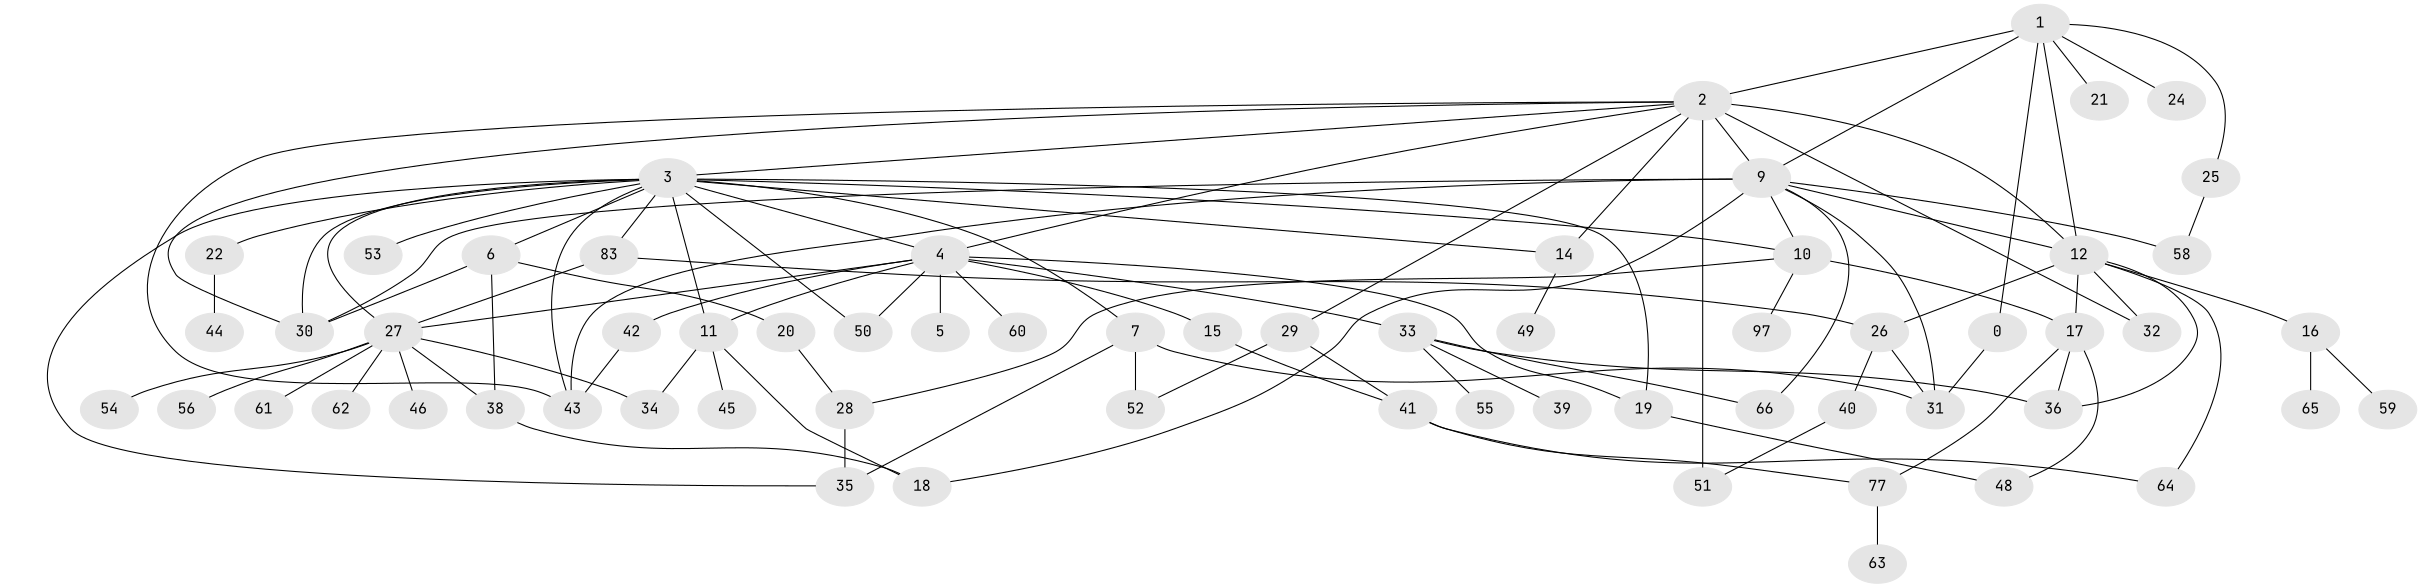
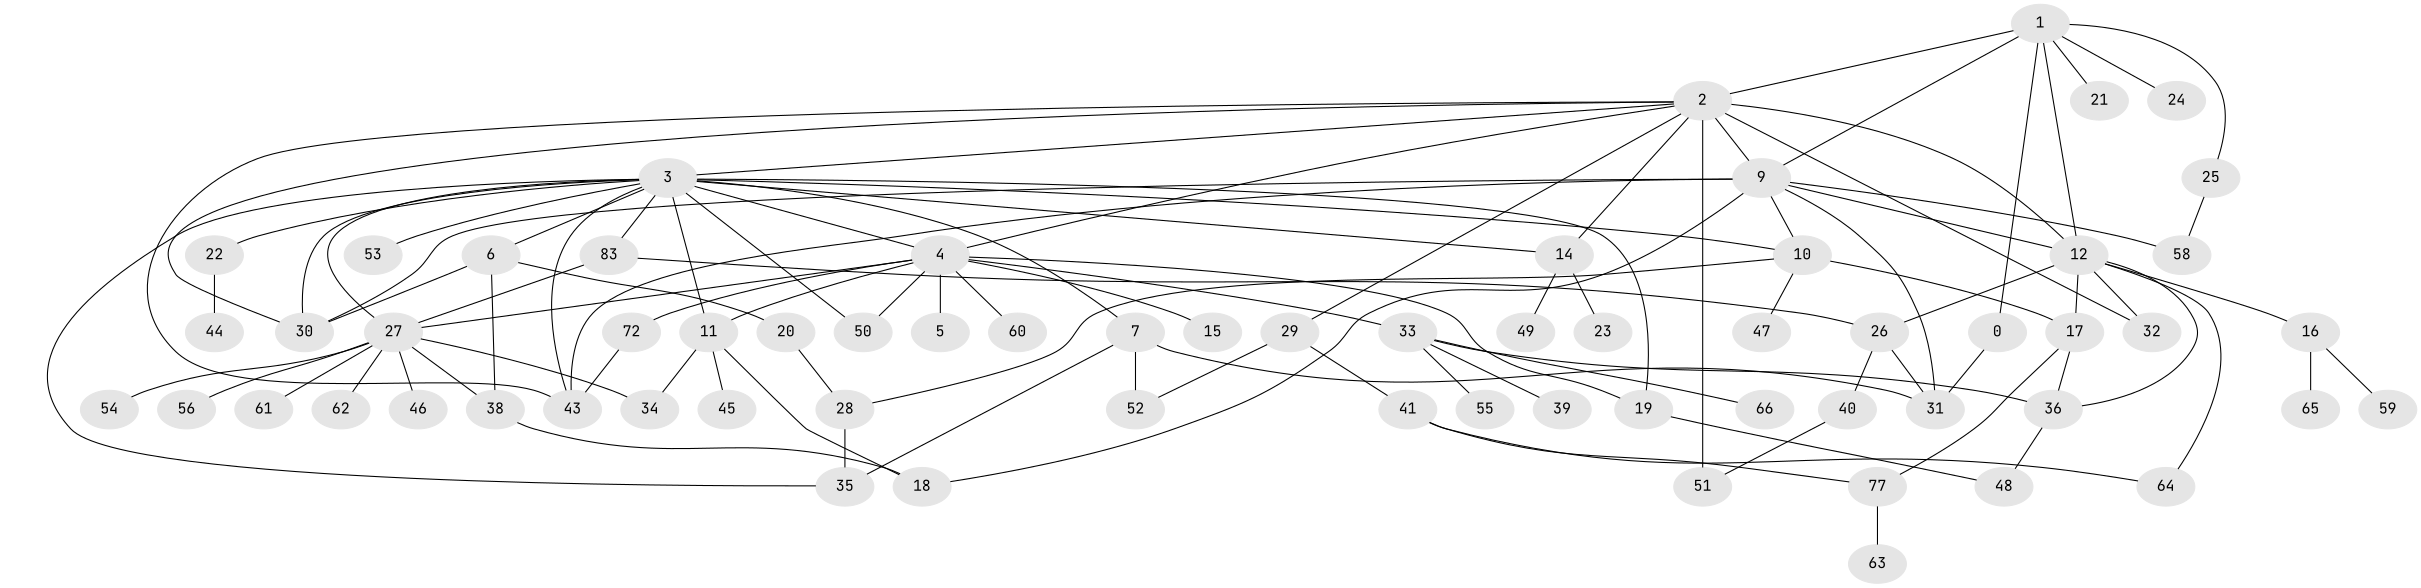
edge "9" -- "66": removed
node "42": label "42" -> "72"
node "23": added
node "97": label "97" -> "47"
edge "15" -- "41": removed
edge "17" -- "48": now "36" -- "48"
